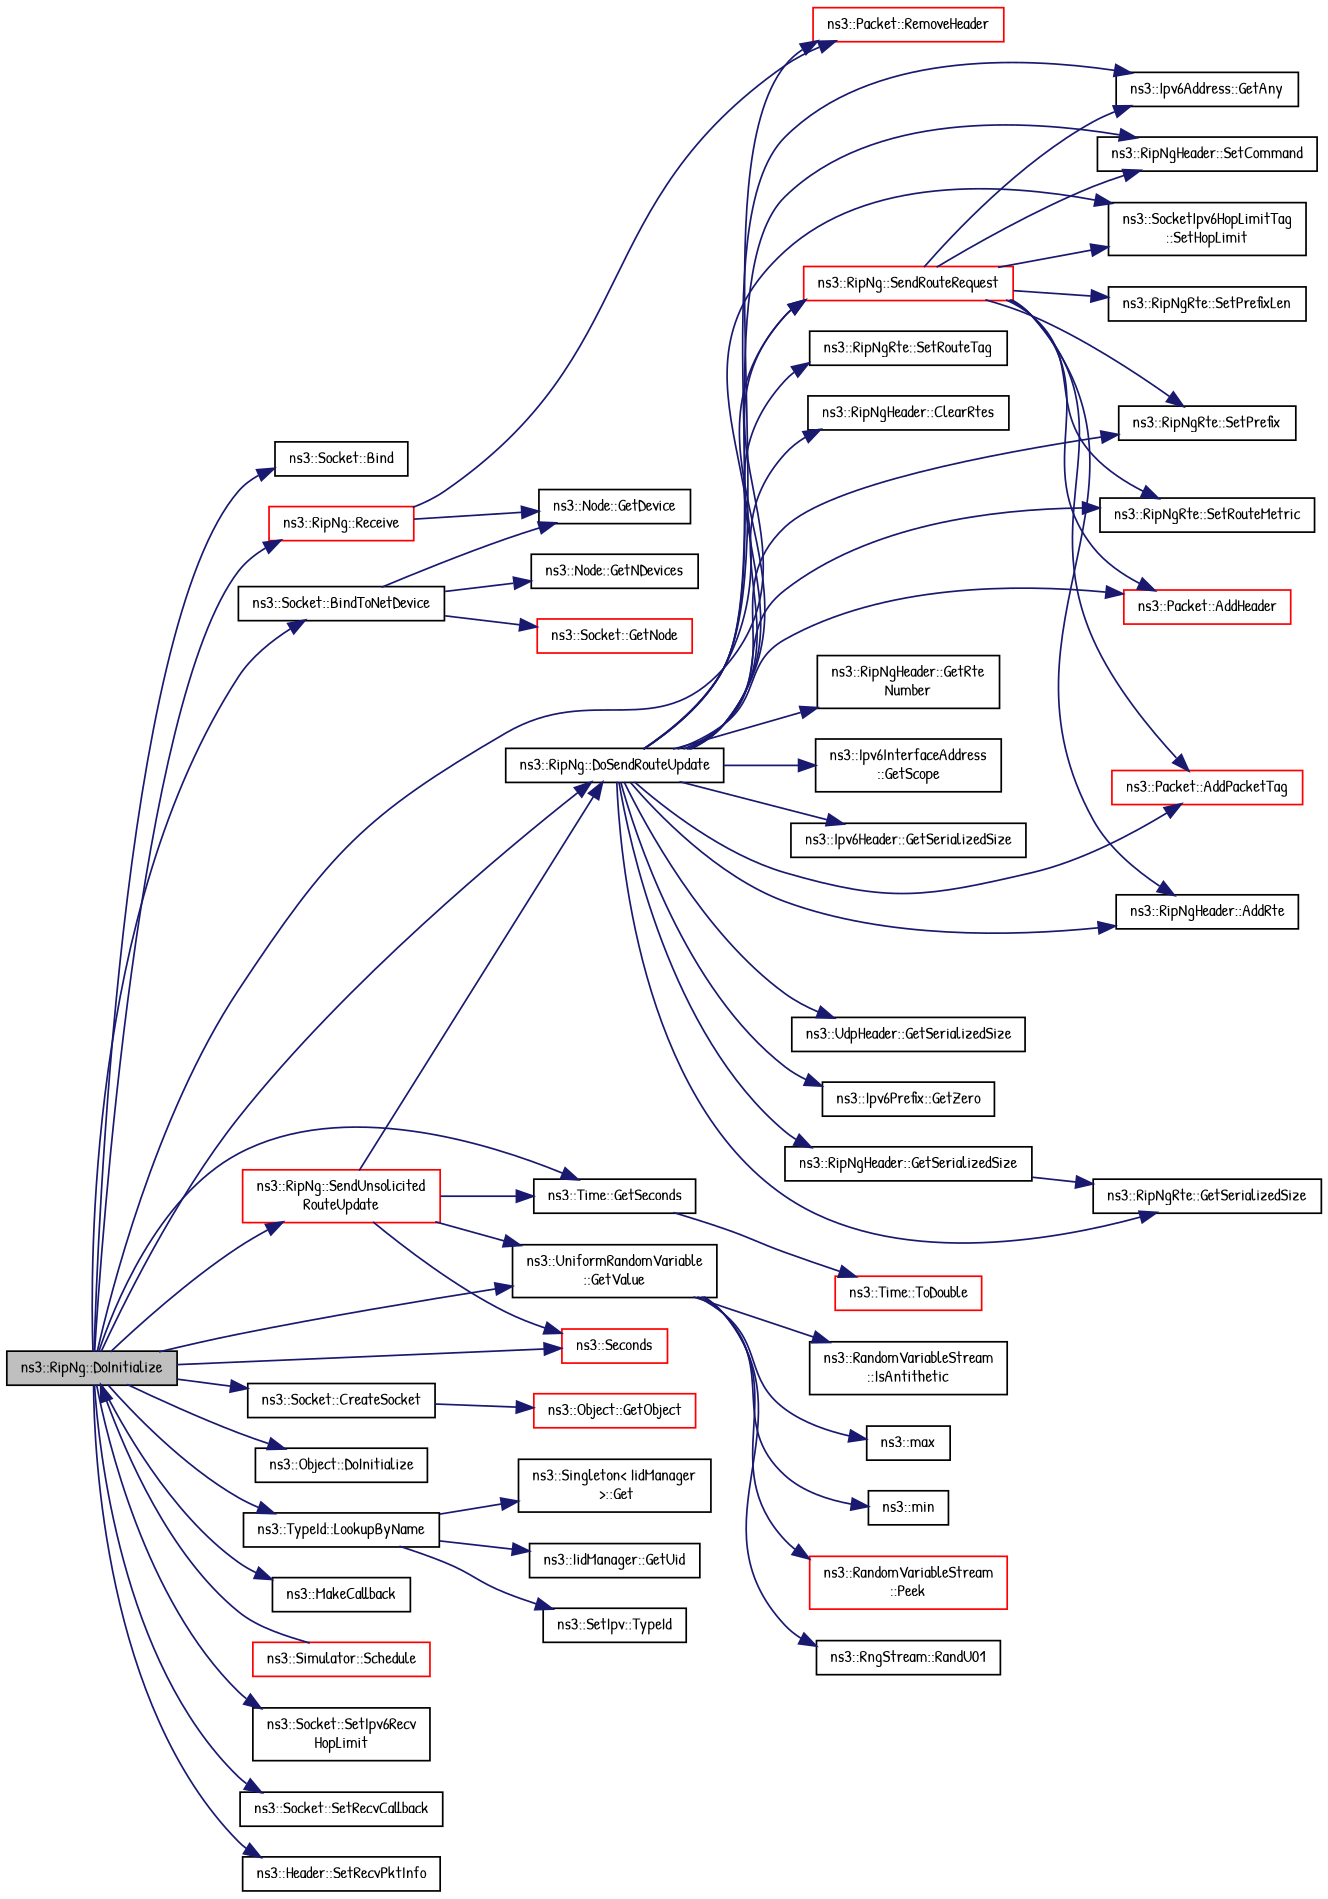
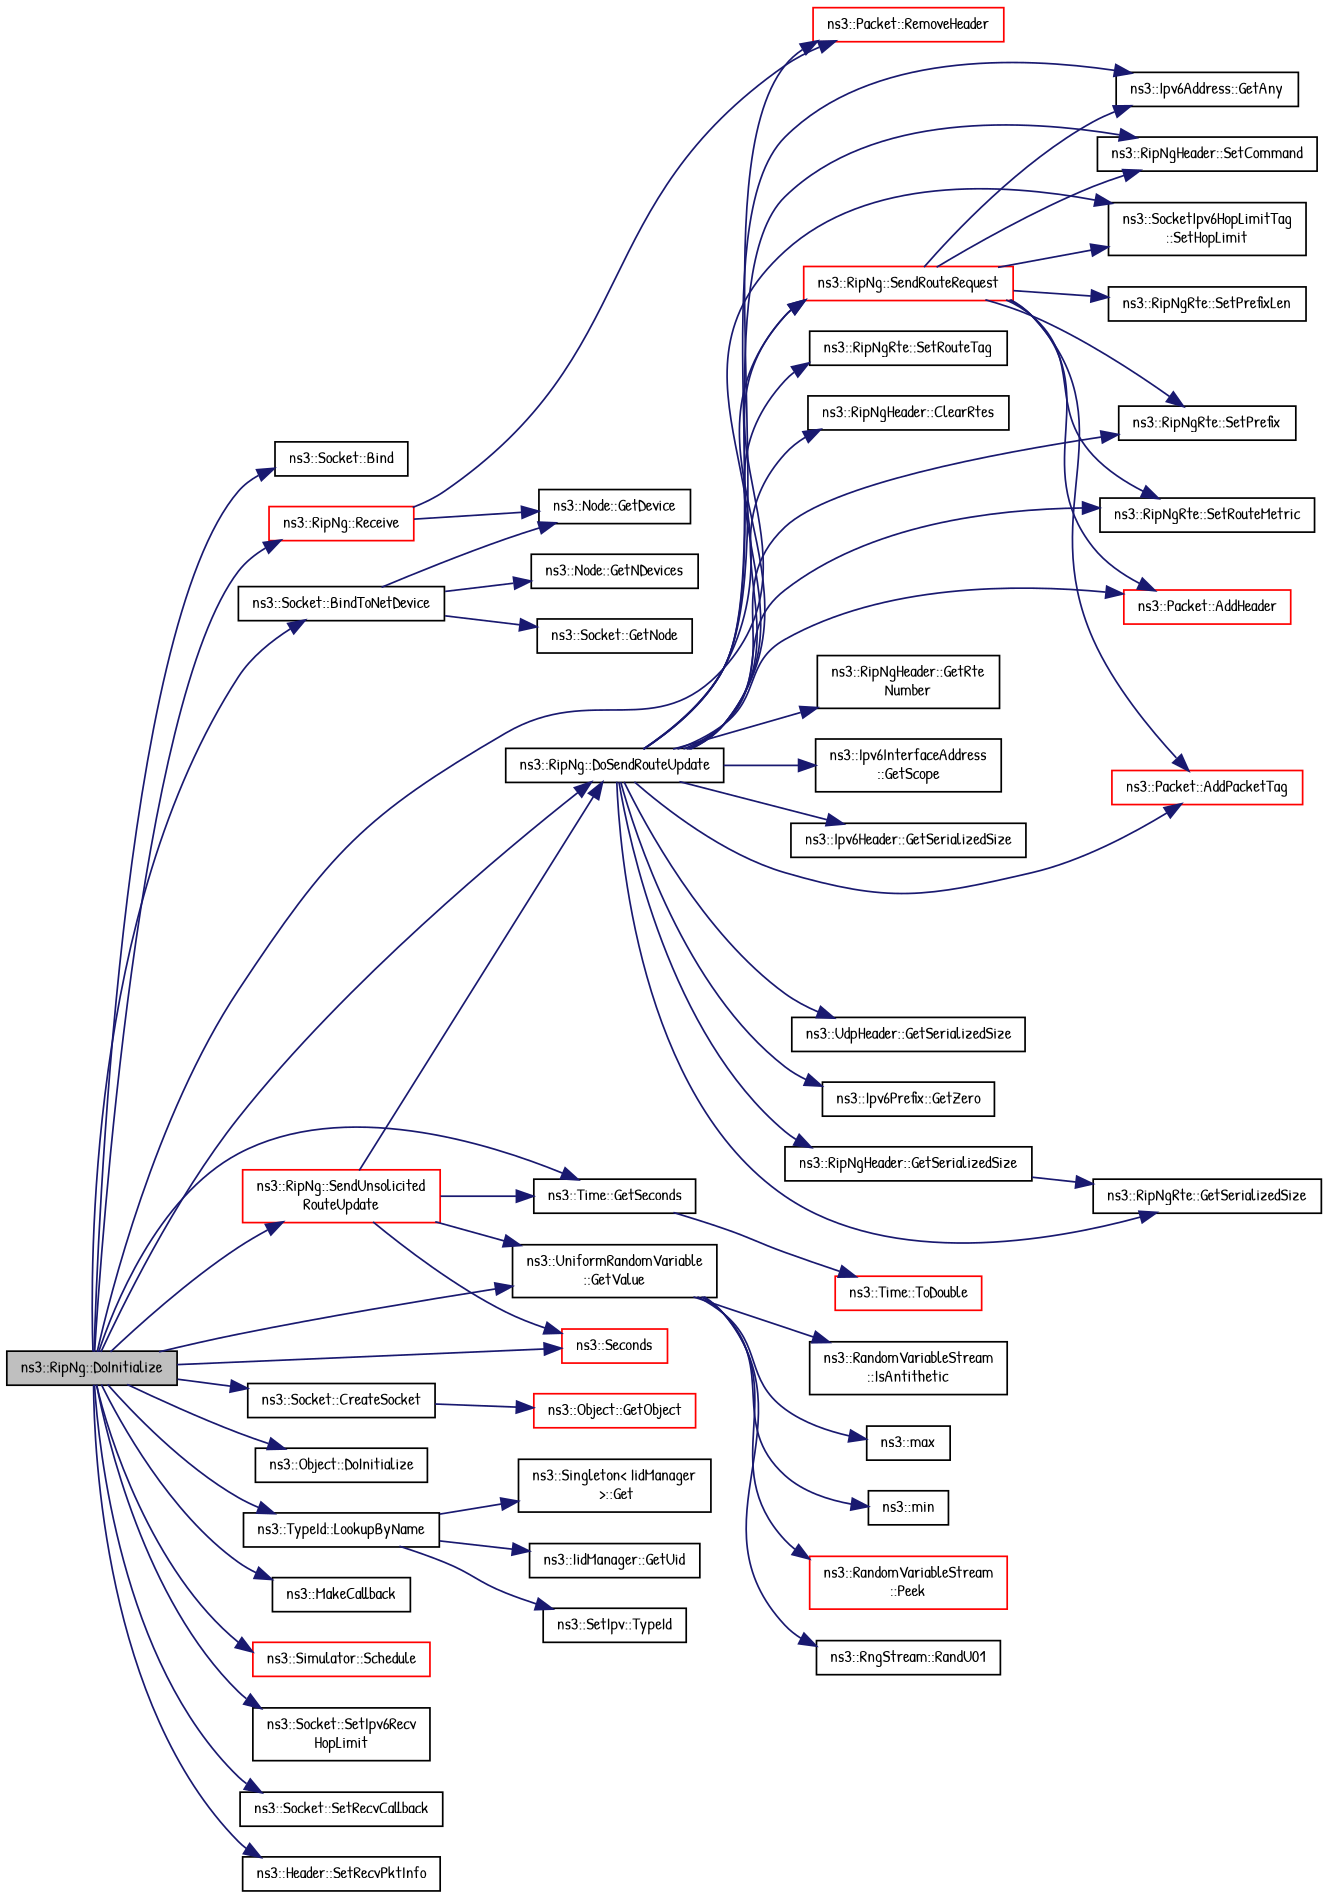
node "ns3::Socket::GetNode": color red -> black
node "ns3::RipNgHeader::AddRte": removed
edge "ns3::Simulator::Schedule" -> "ns3::RipNg::DoInitialize": reversed
